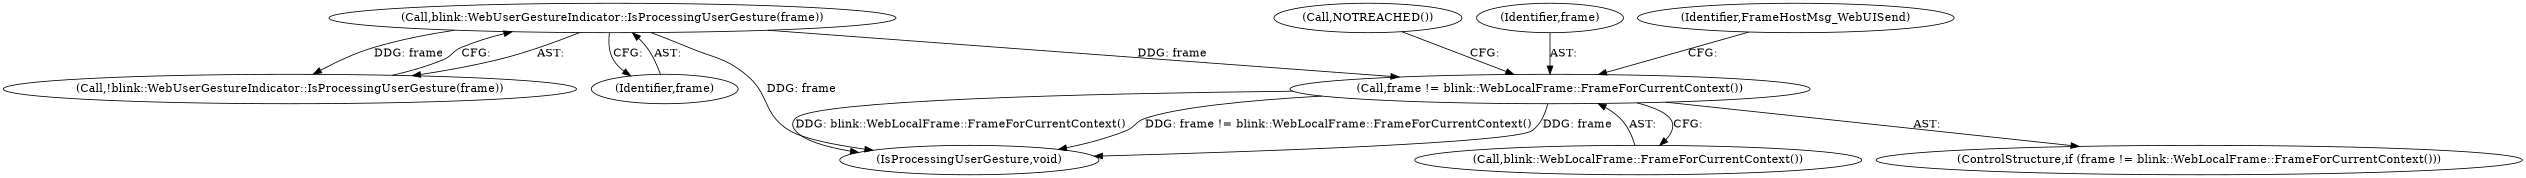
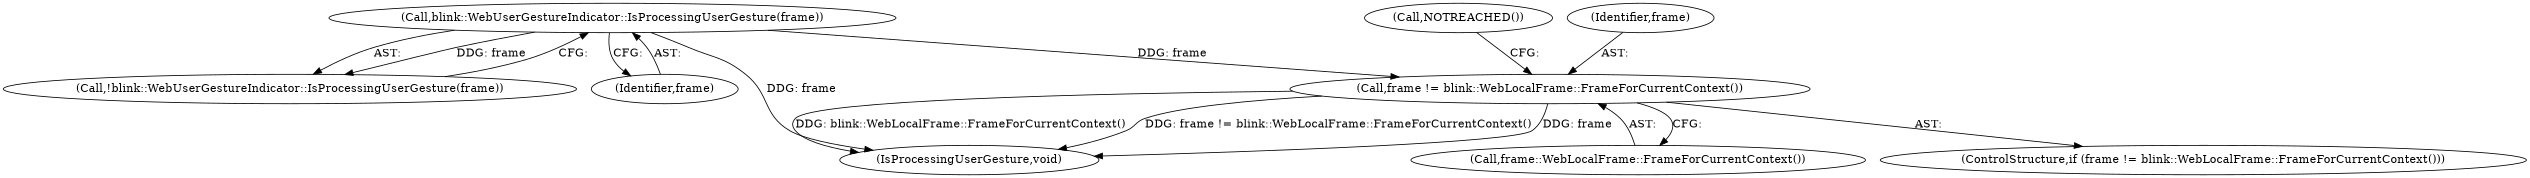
node "(Identifier,FrameHostMsg_WebUISend)": removed
node "(Call,blink::WebLocalFrame::FrameForCurrentContext())": label "(Call,blink::WebLocalFrame::FrameForCurrentContext())" -> "(Call,frame::WebLocalFrame::FrameForCurrentContext())"
